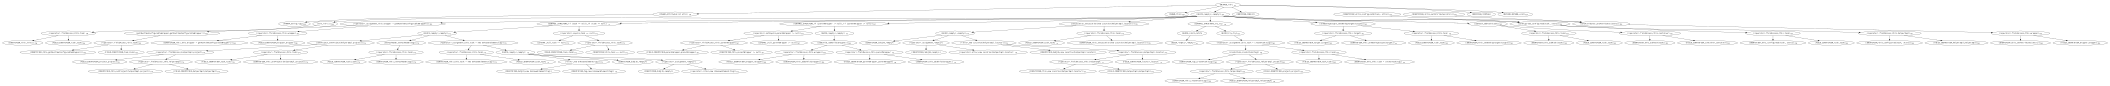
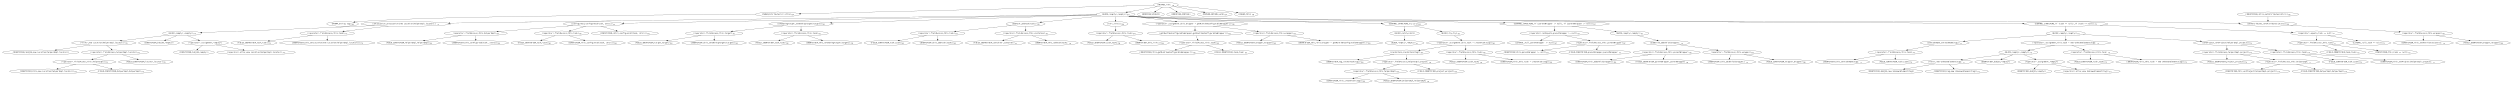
edge "(IDENTIFIER,attrs,configureId(task, attrs))" -> "(configureId,configureId(task, attrs))": reversed
